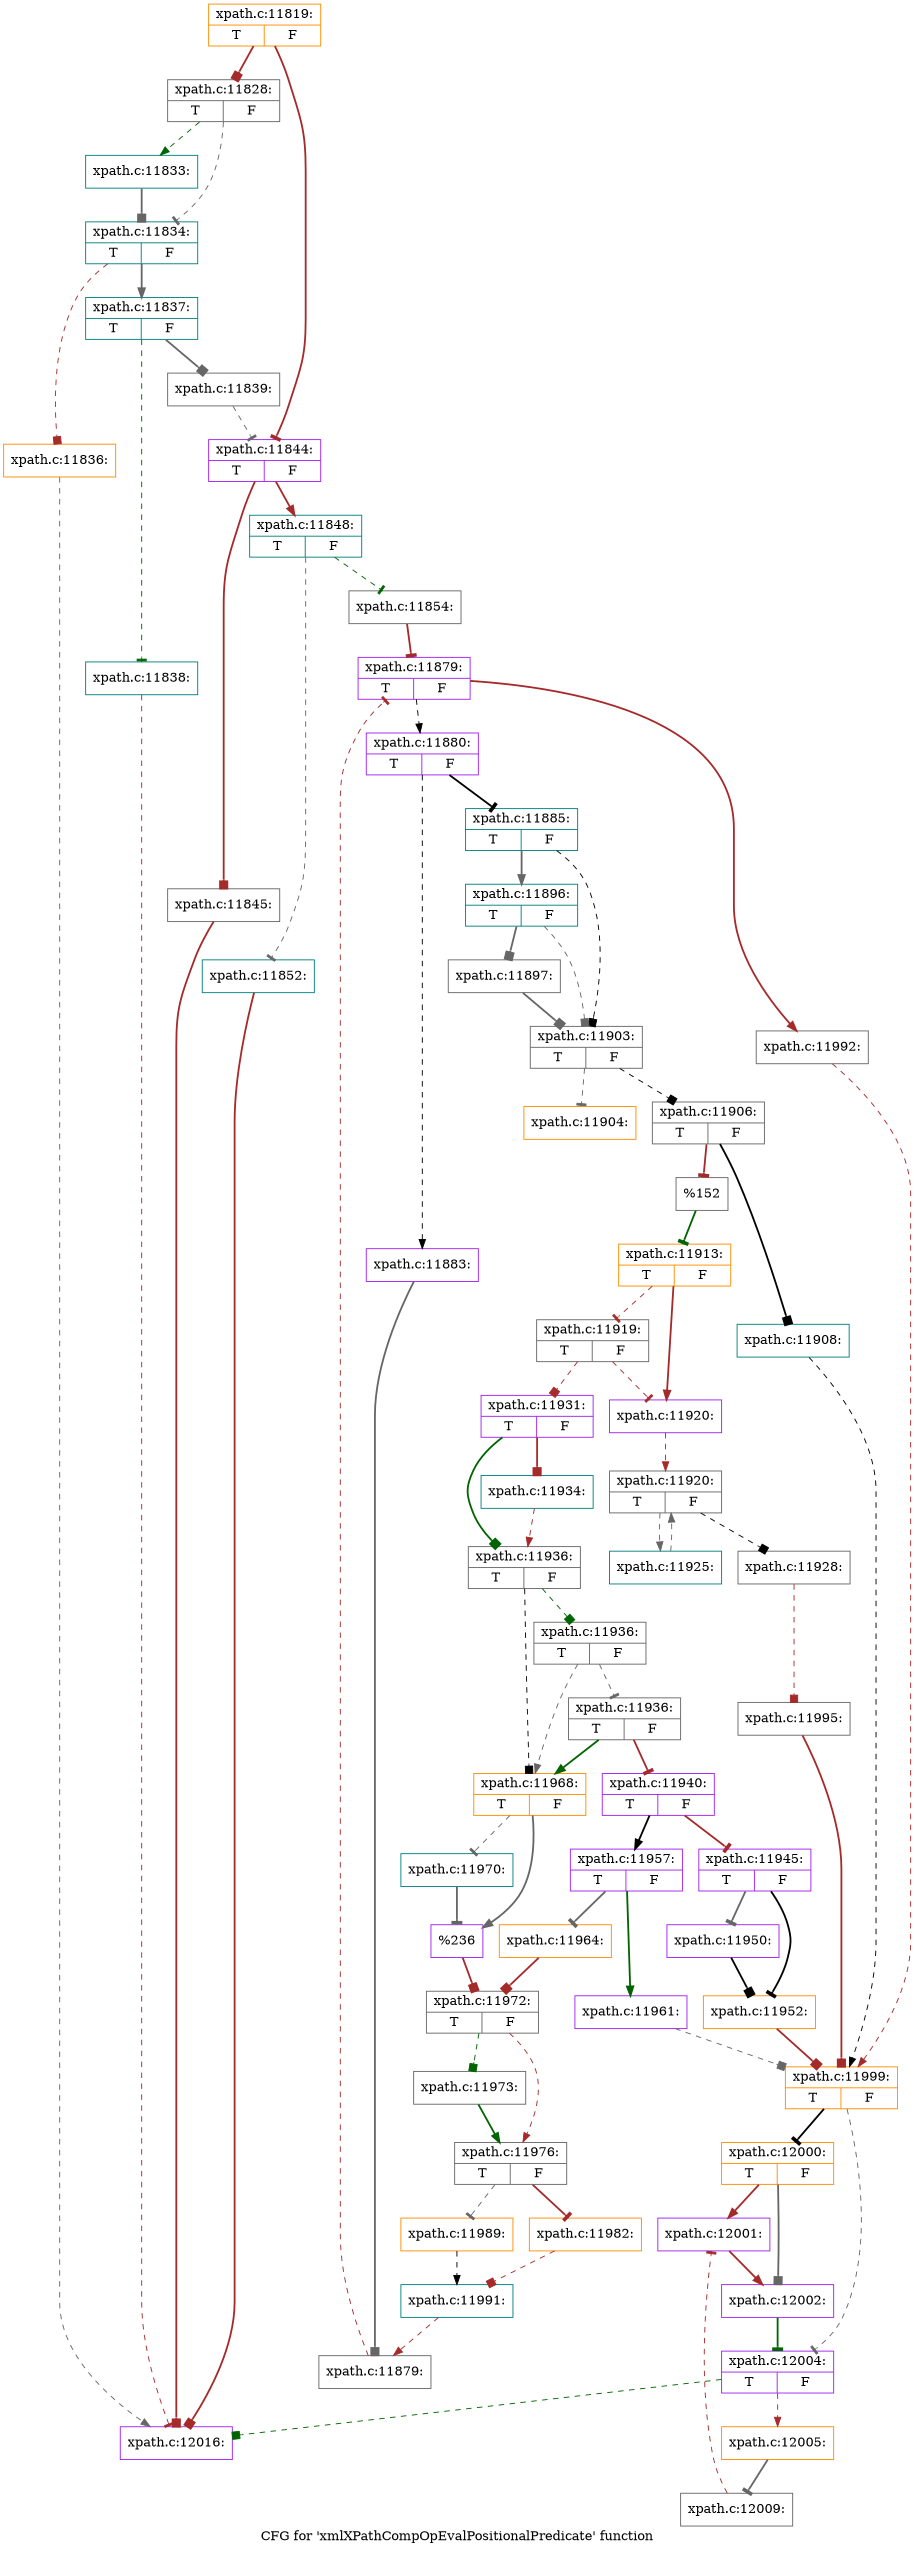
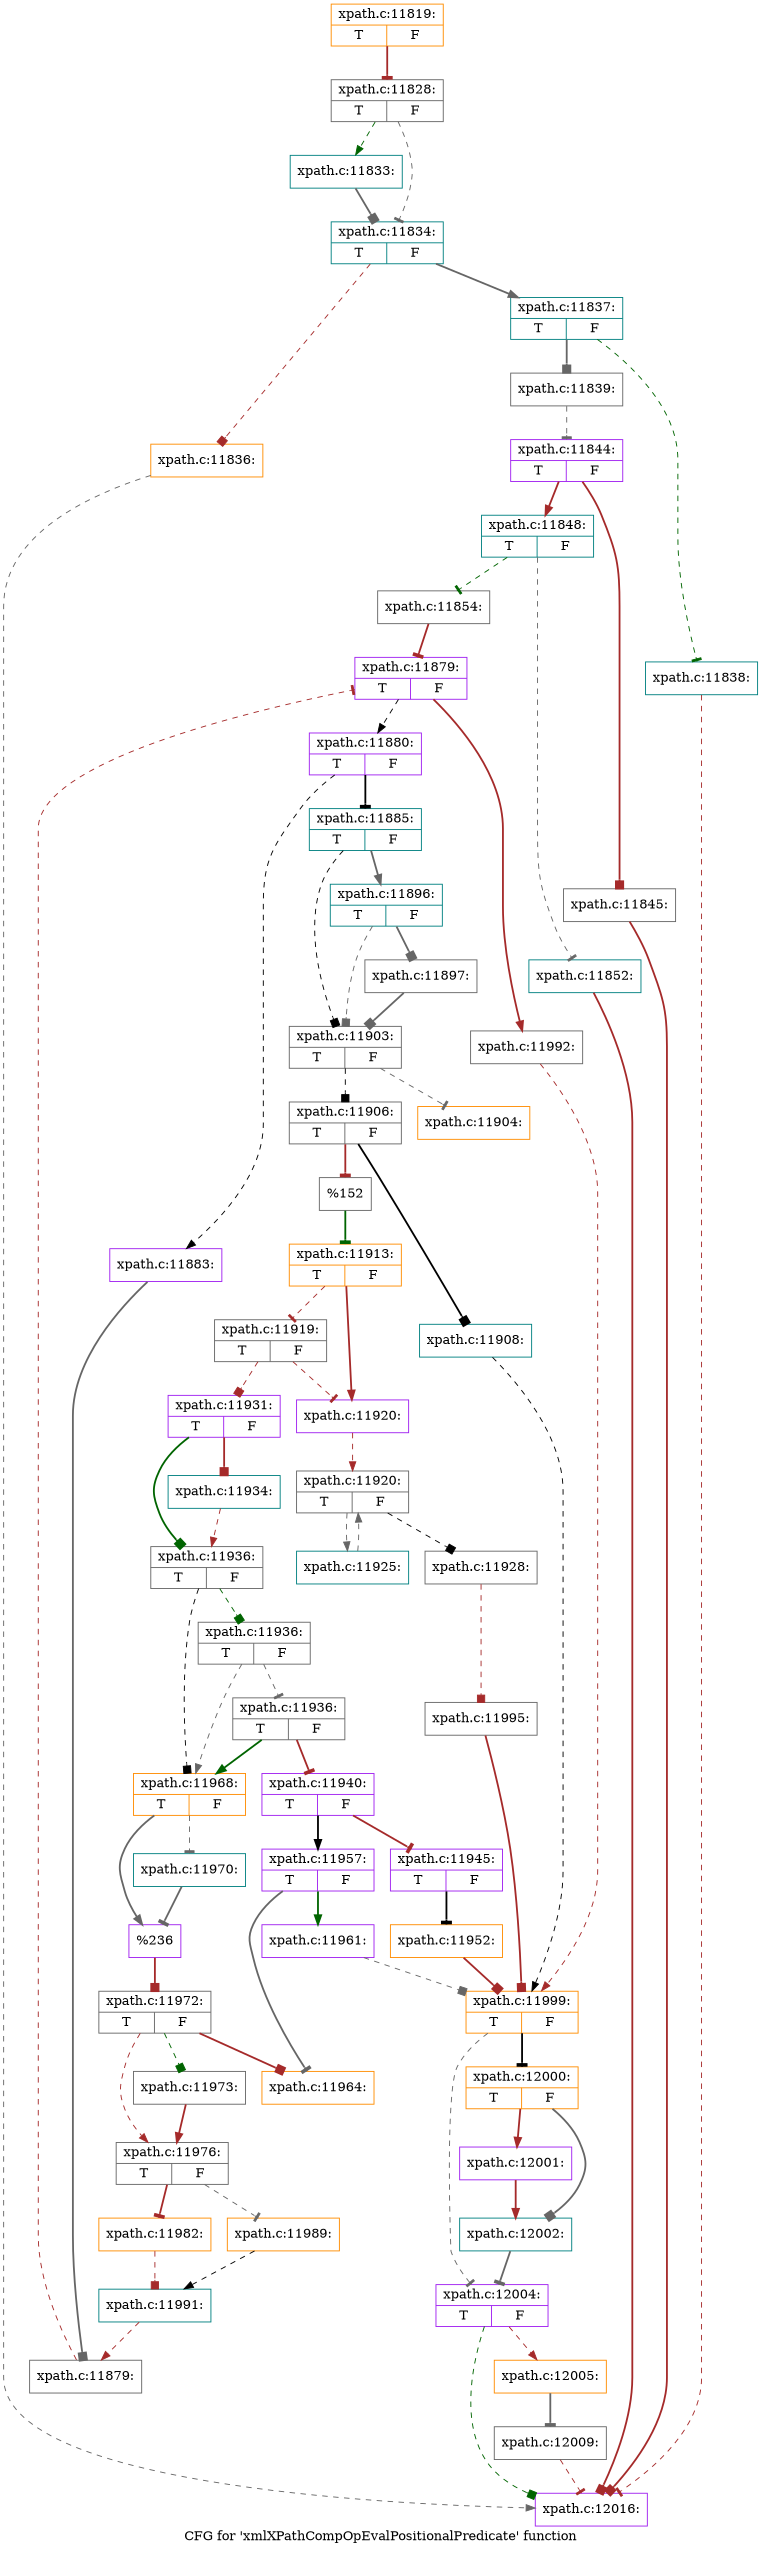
edge "xpath.c:11819:" -> "xpath.c:11828:": arrowhead box -> tee
edge "xpath.c:11819:" -> "xpath.c:11844:": removed
node "xpath.c:11950:": removed
edge "xpath.c:11964:" -> "xpath.c:11972:": reversed
edge "xpath.c:11973:" -> "xpath.c:11976:": color darkgreen -> brown
node "xpath.c:12002:": color purple -> teal
edge "xpath.c:12002:" -> "xpath.c:12004:": color darkgreen -> gray40
edge "xpath.c:12009:" -> "xpath.c:12001:": now "xpath.c:12009:" -> "xpath.c:12016:"
